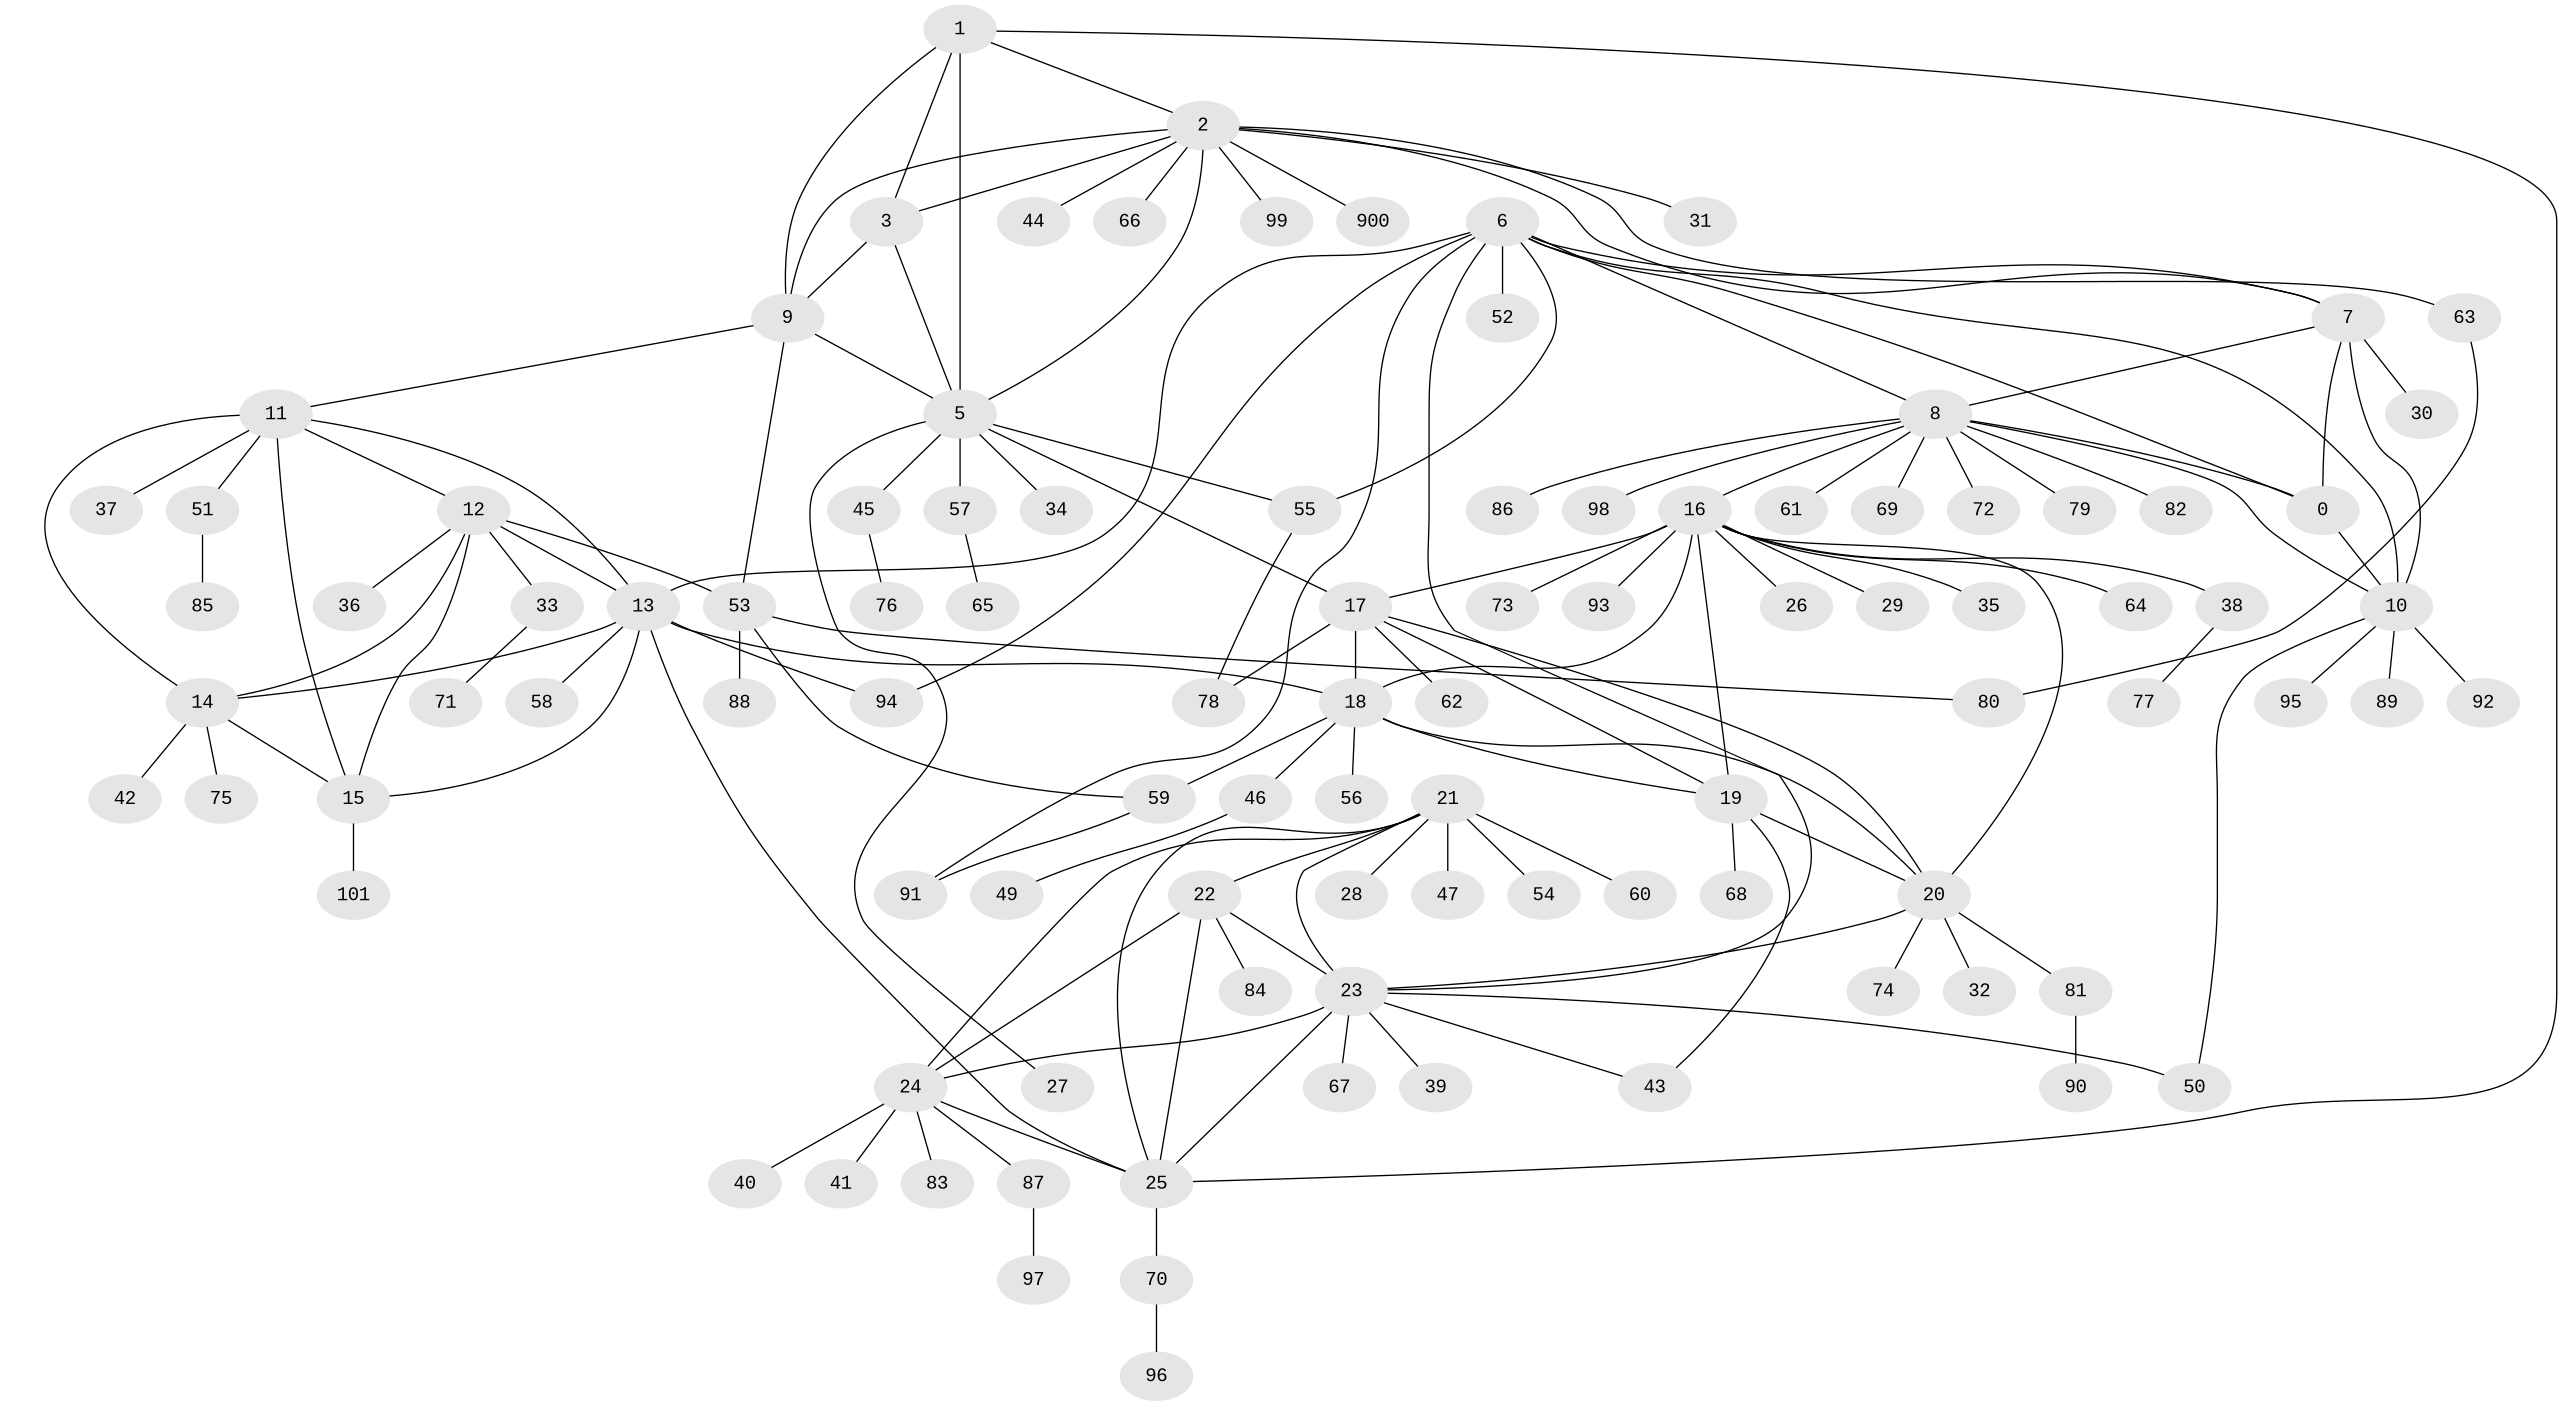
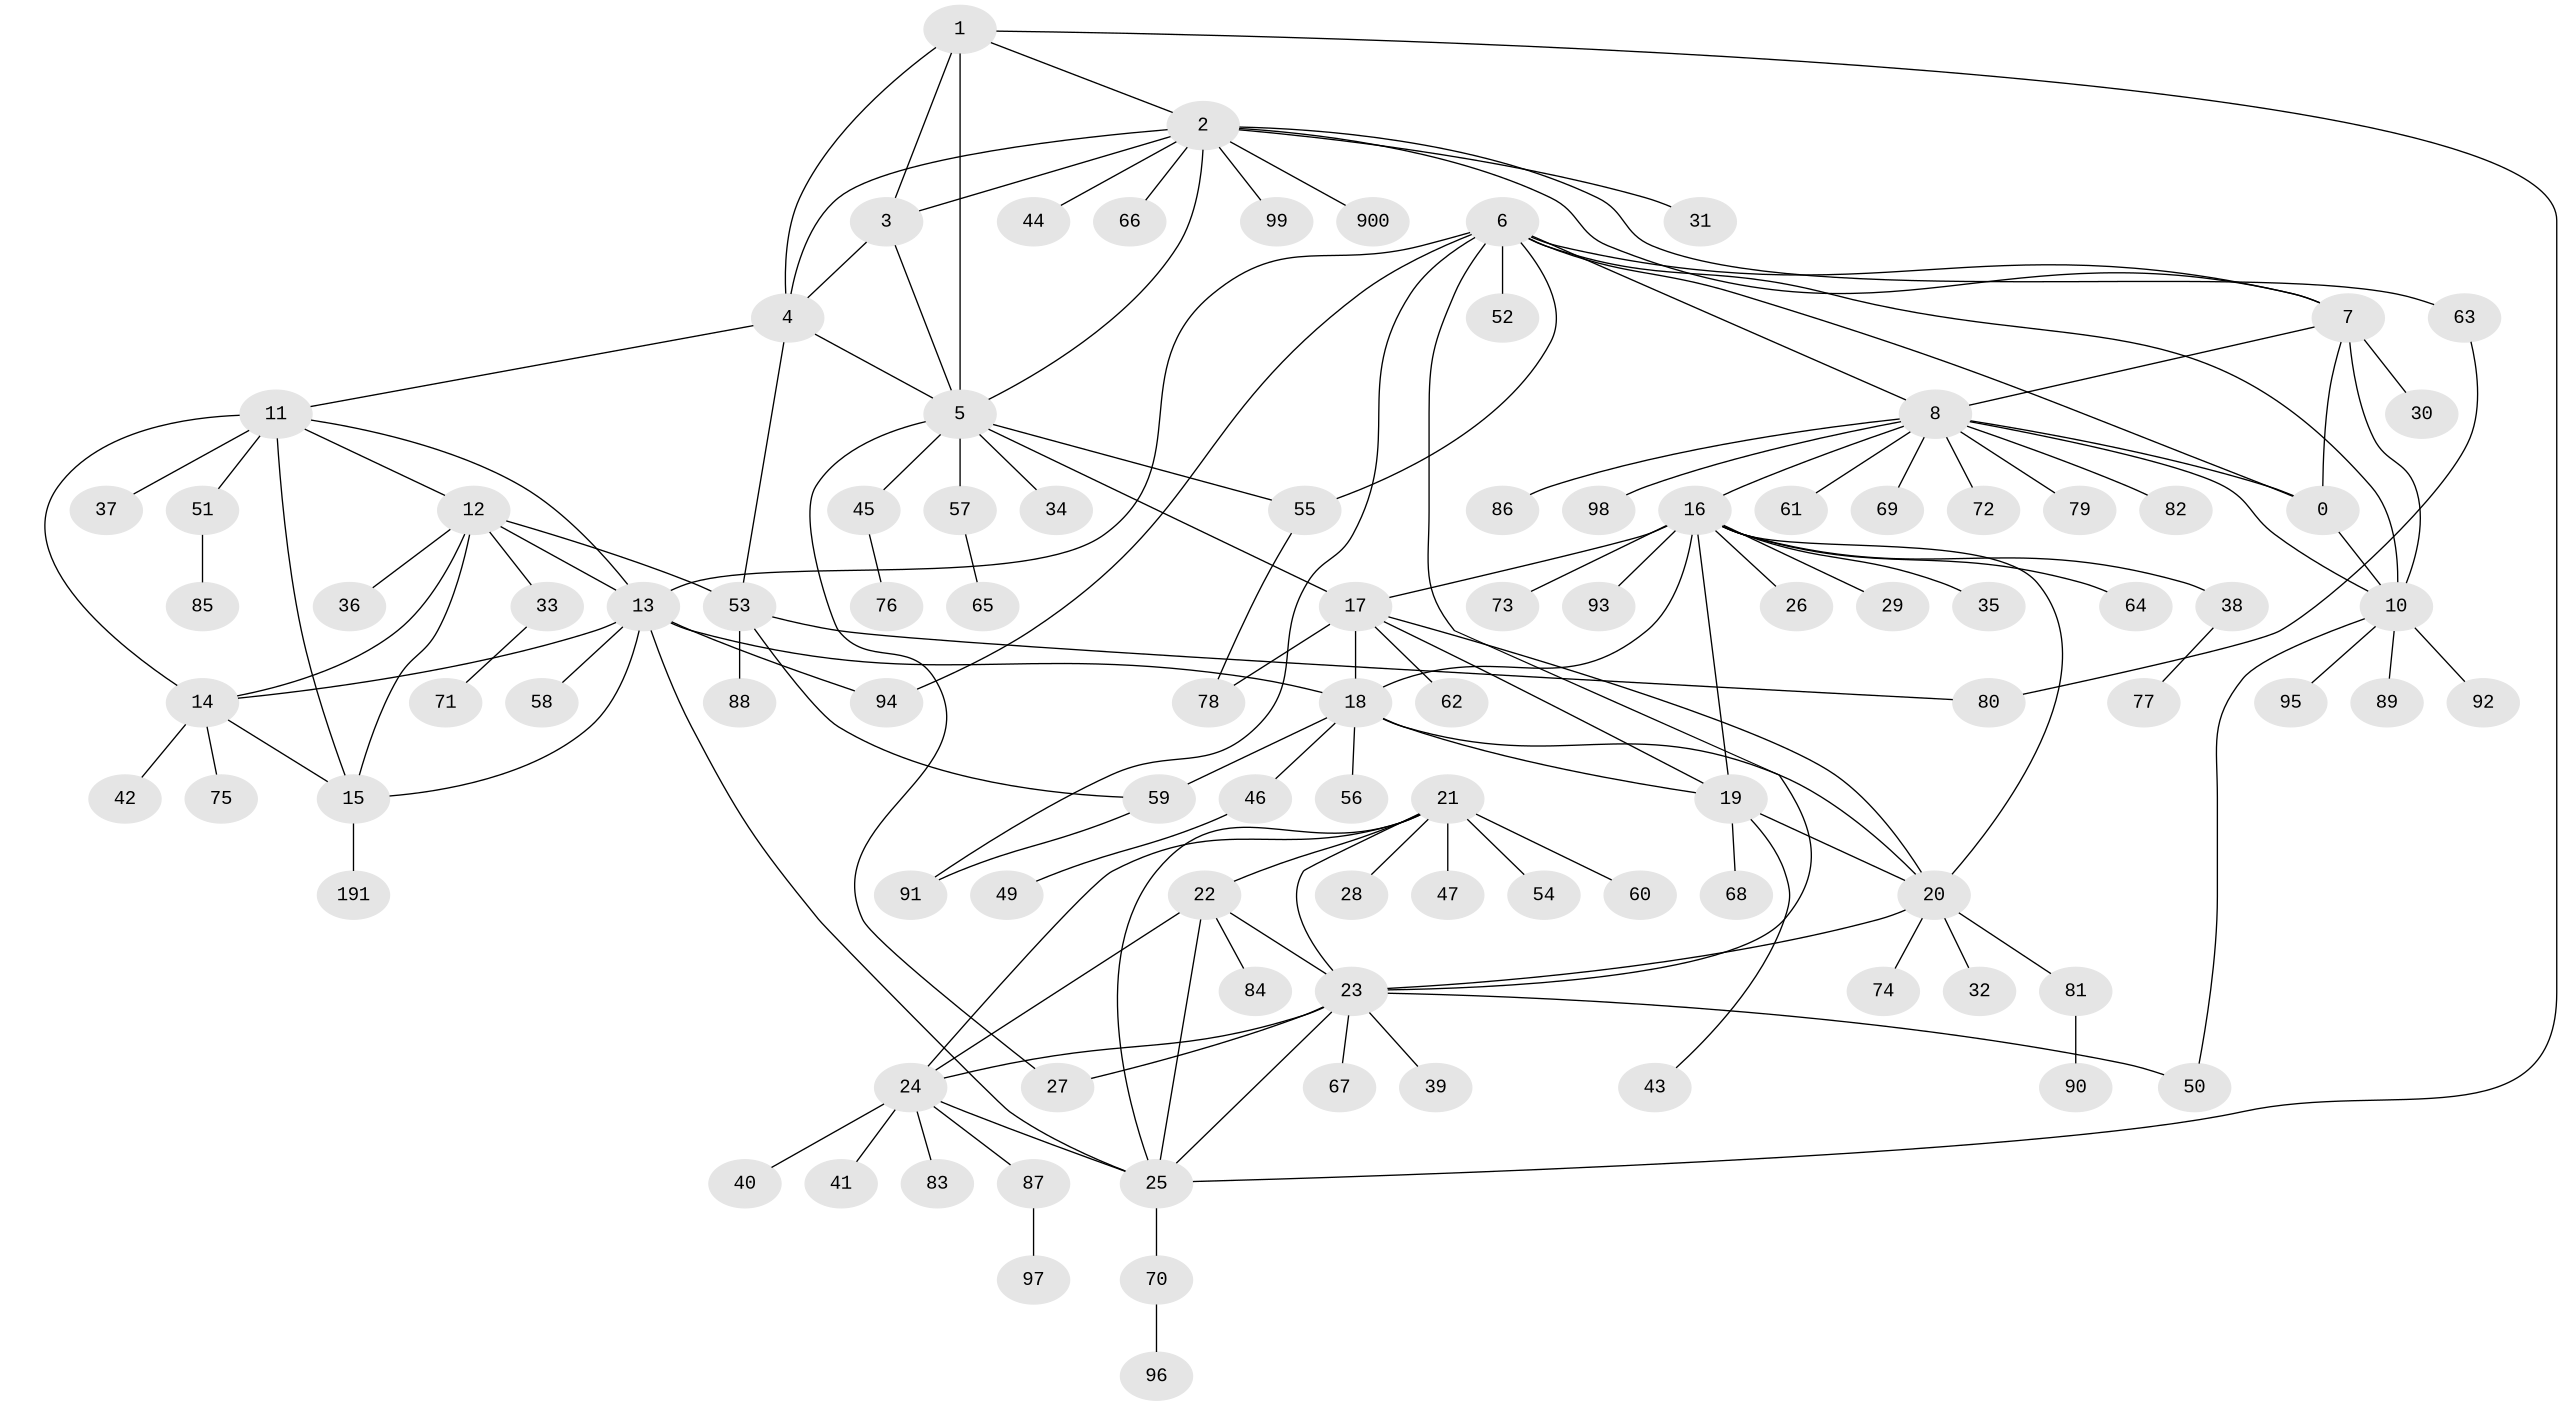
node "9": label "9" -> "4"
node "101": label "101" -> "191"
edge "23" -- "43": now "23" -- "27"
